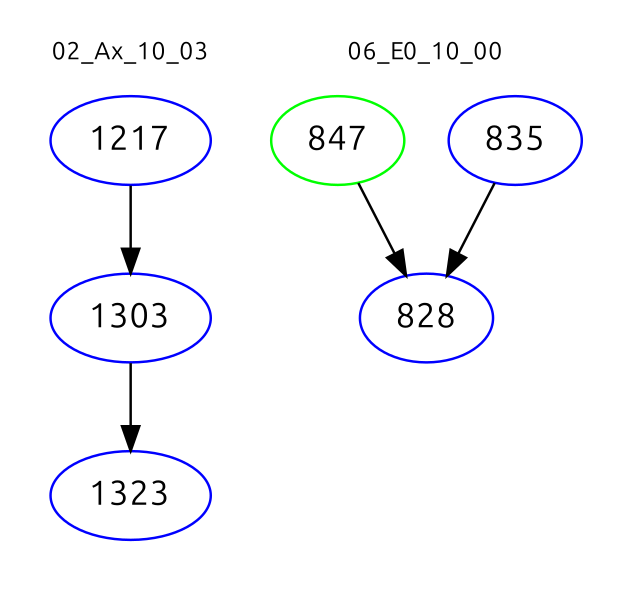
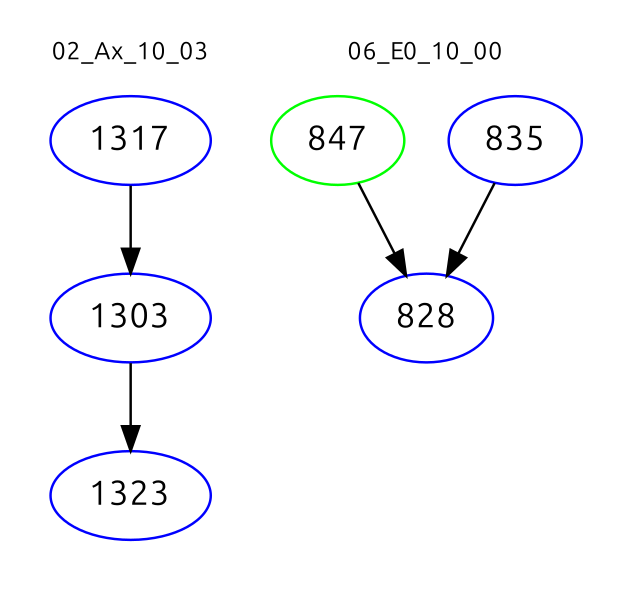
node "1217": label "1217" -> "1317"
